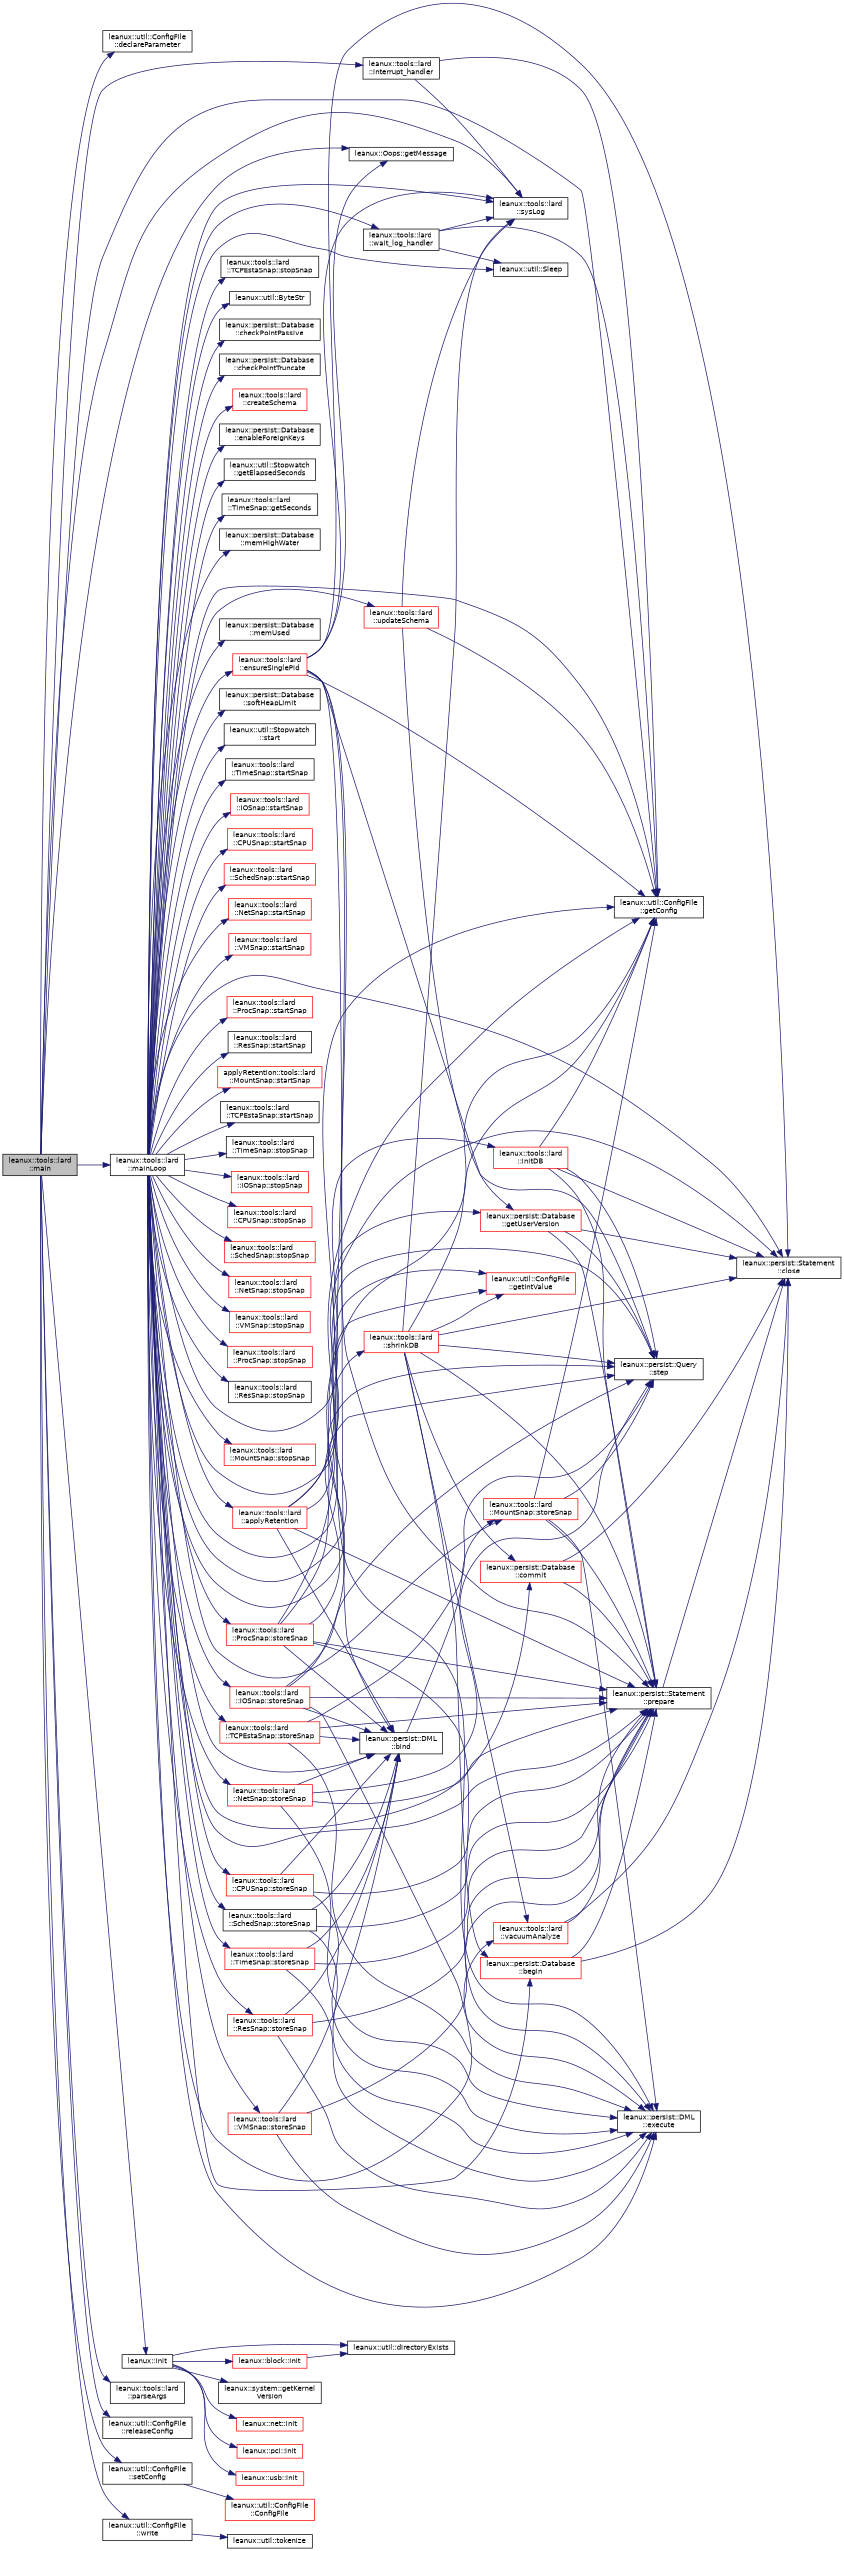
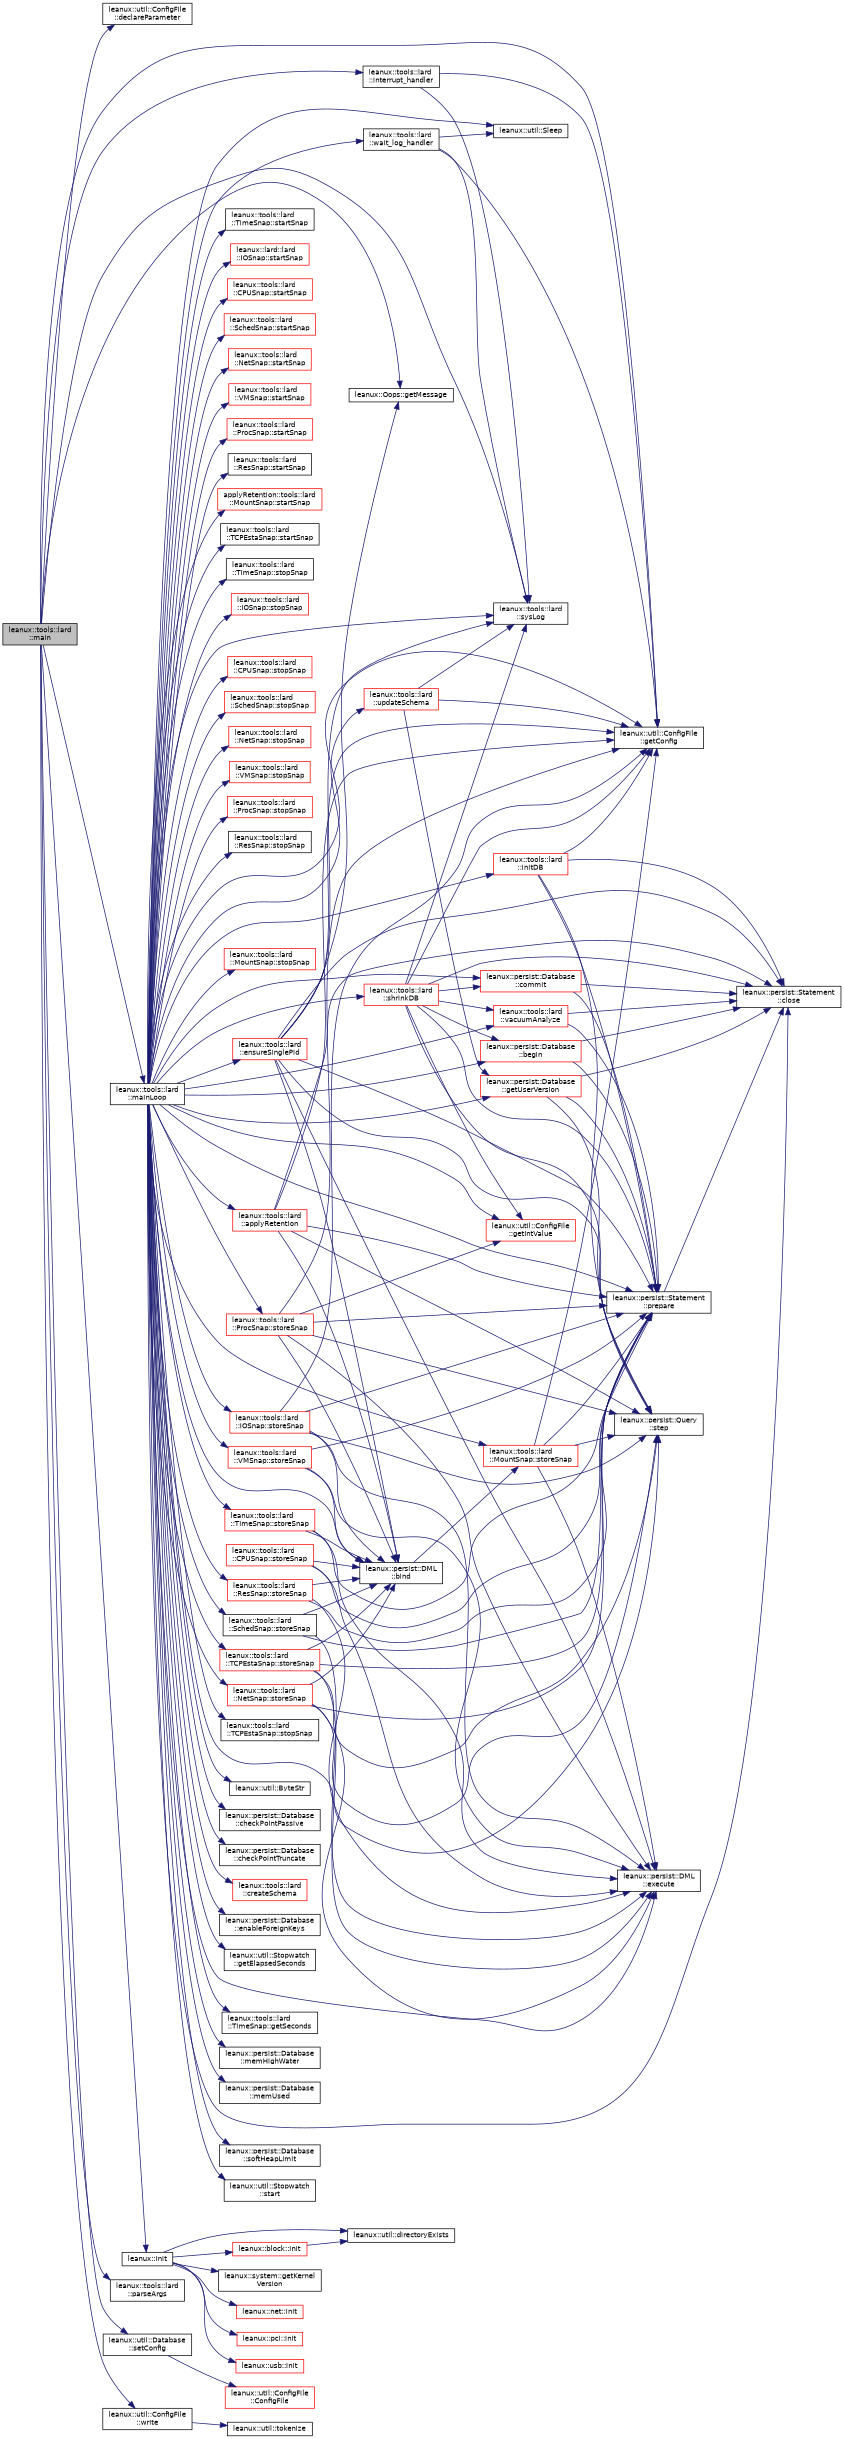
node "leanux::tools::lard ::IOSnap::startSnap": label "leanux::tools::lard ::IOSnap::startSnap" -> "leanux::lard::lard ::IOSnap::startSnap"
edge "leanux::tools::lard ::mainLoop" -> "leanux::tools::lard ::CPUSnap::storeSnap": removed
node "leanux::util::ConfigFile ::releaseConfig": removed
node "leanux::util::ConfigFile ::setConfig": label "leanux::util::ConfigFile ::setConfig" -> "leanux::util::Database ::setConfig"
